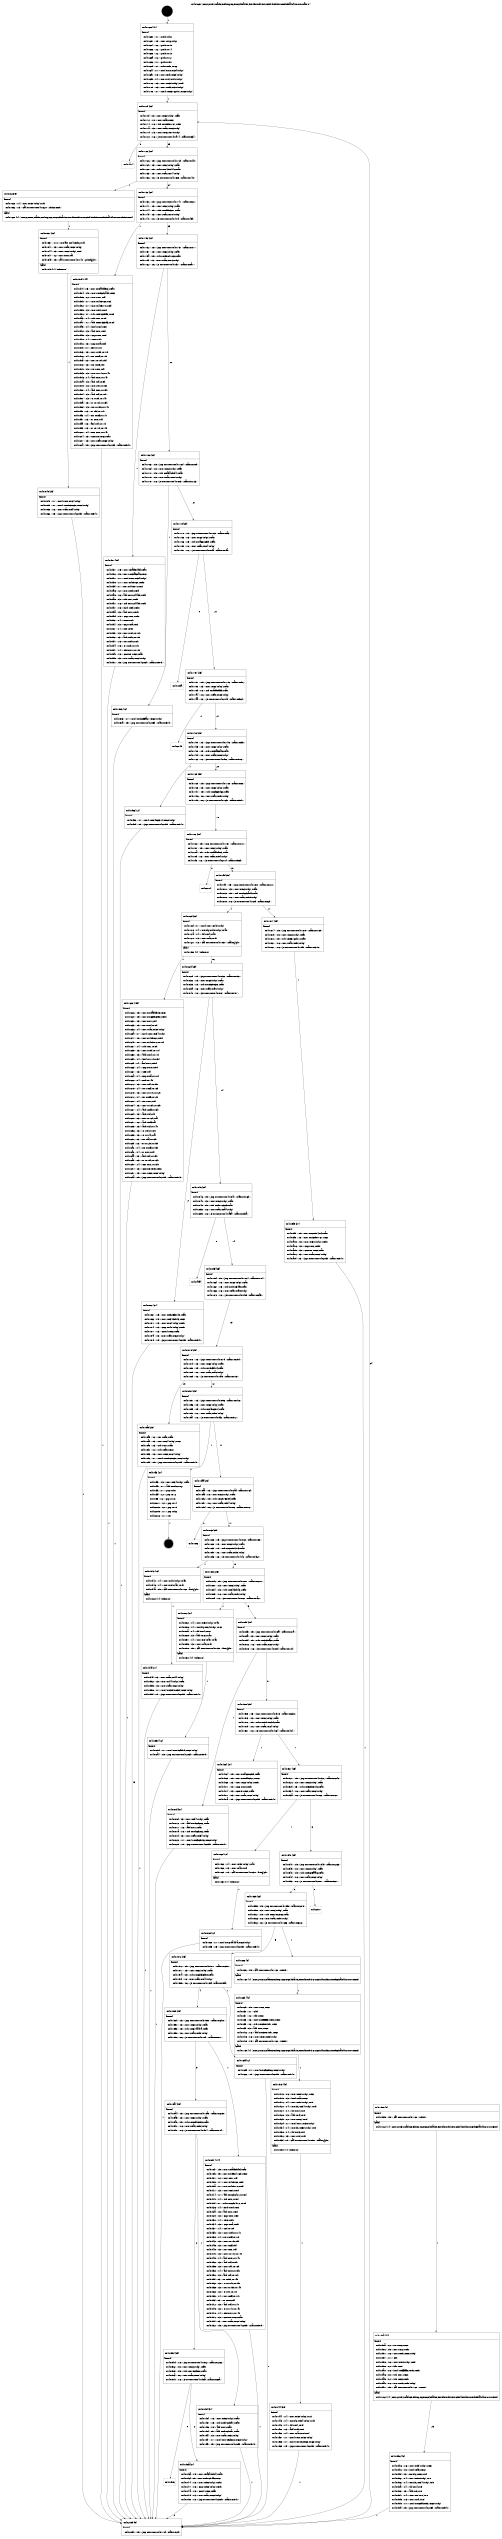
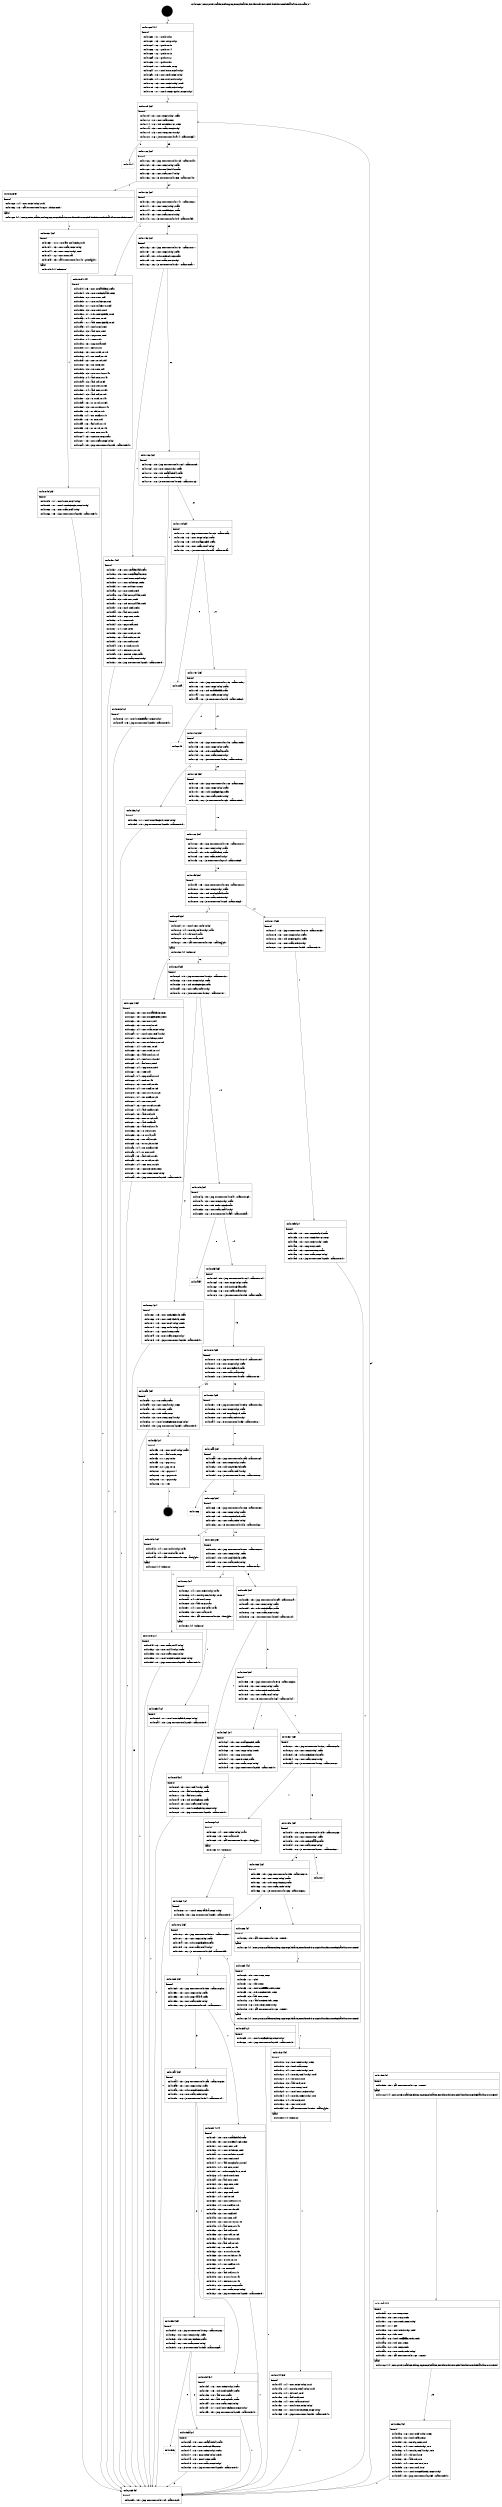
node "0x40201f": removed
edge "0x401891 [25]" -> "0x401ff2 [21]": now "0x401ea9 [25]" -> "0x401ff2 [21]"
